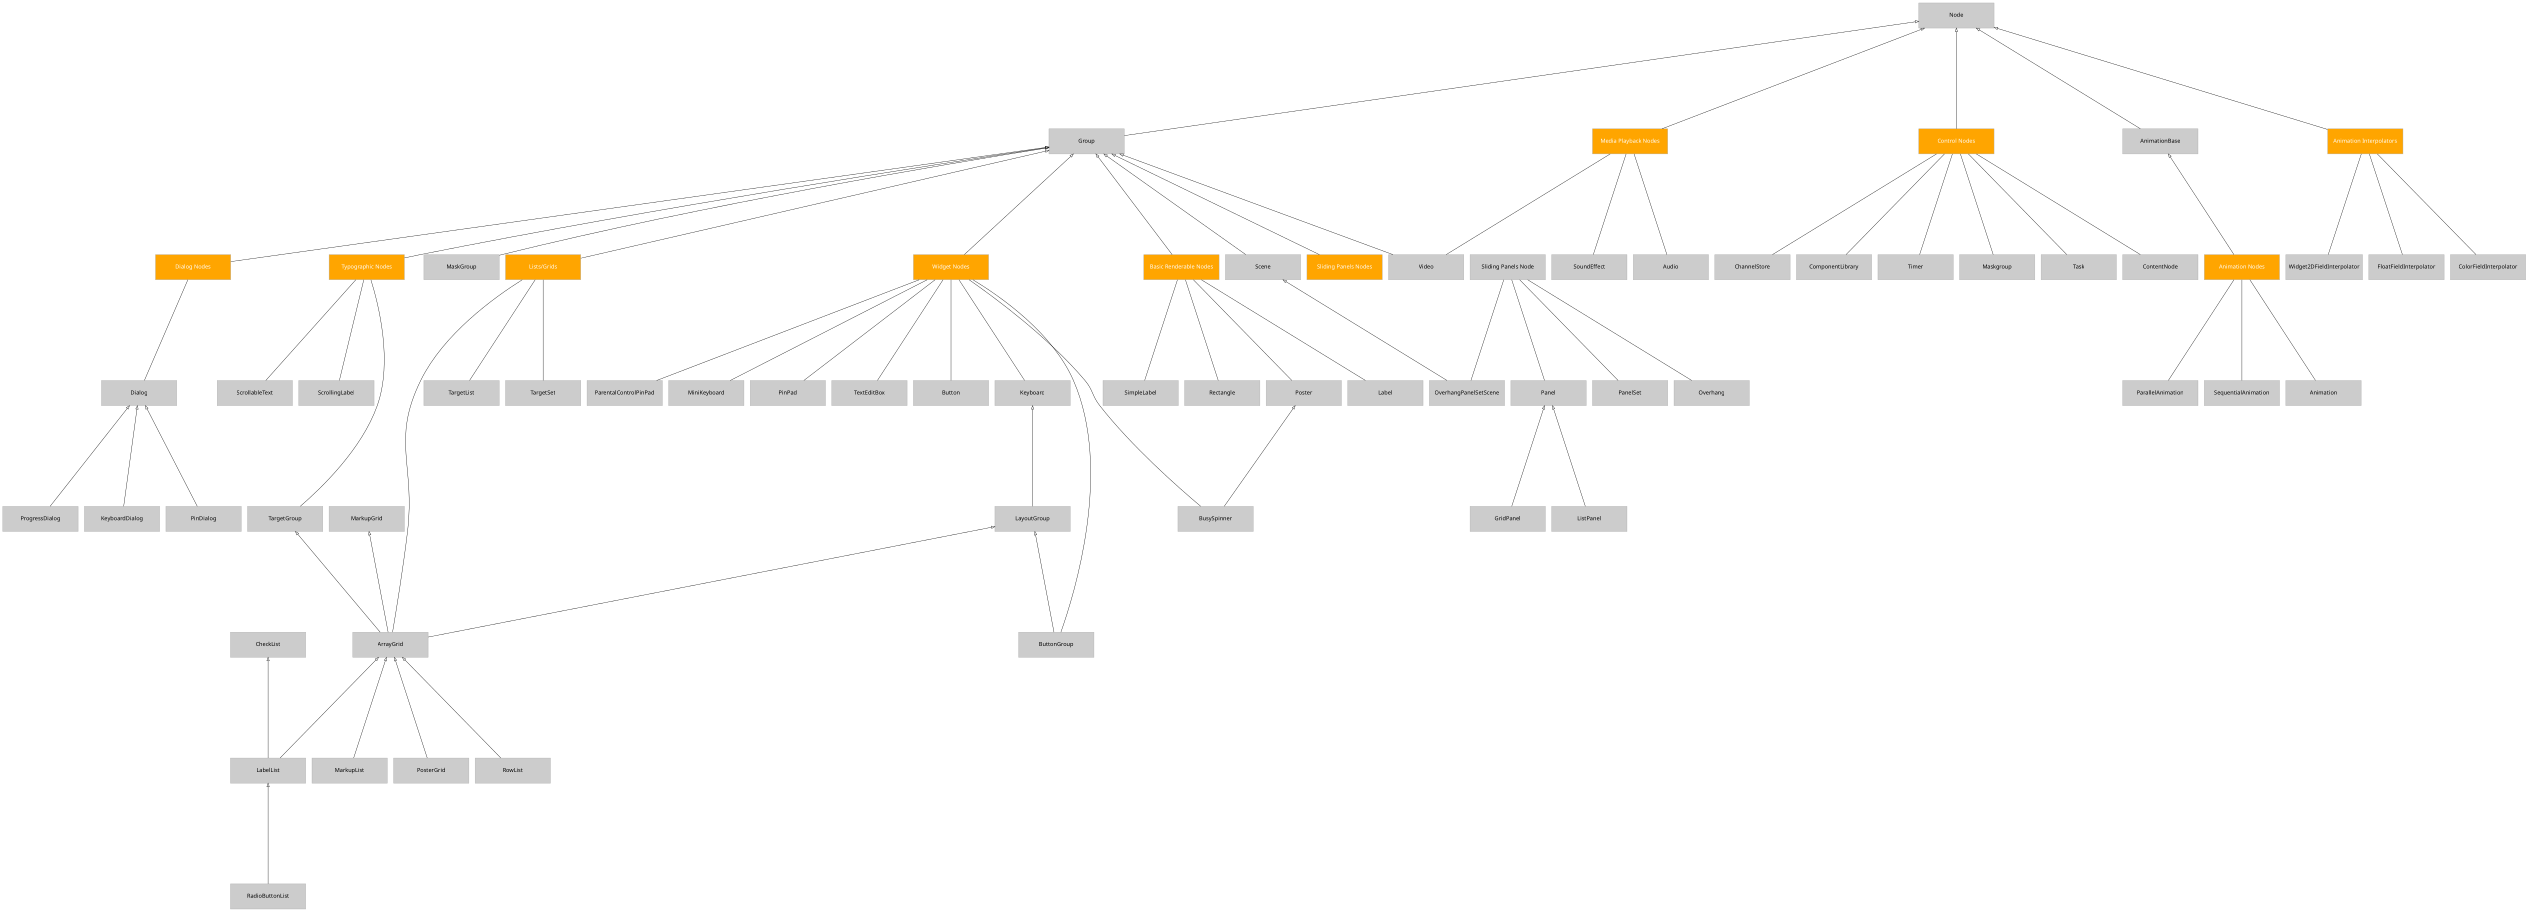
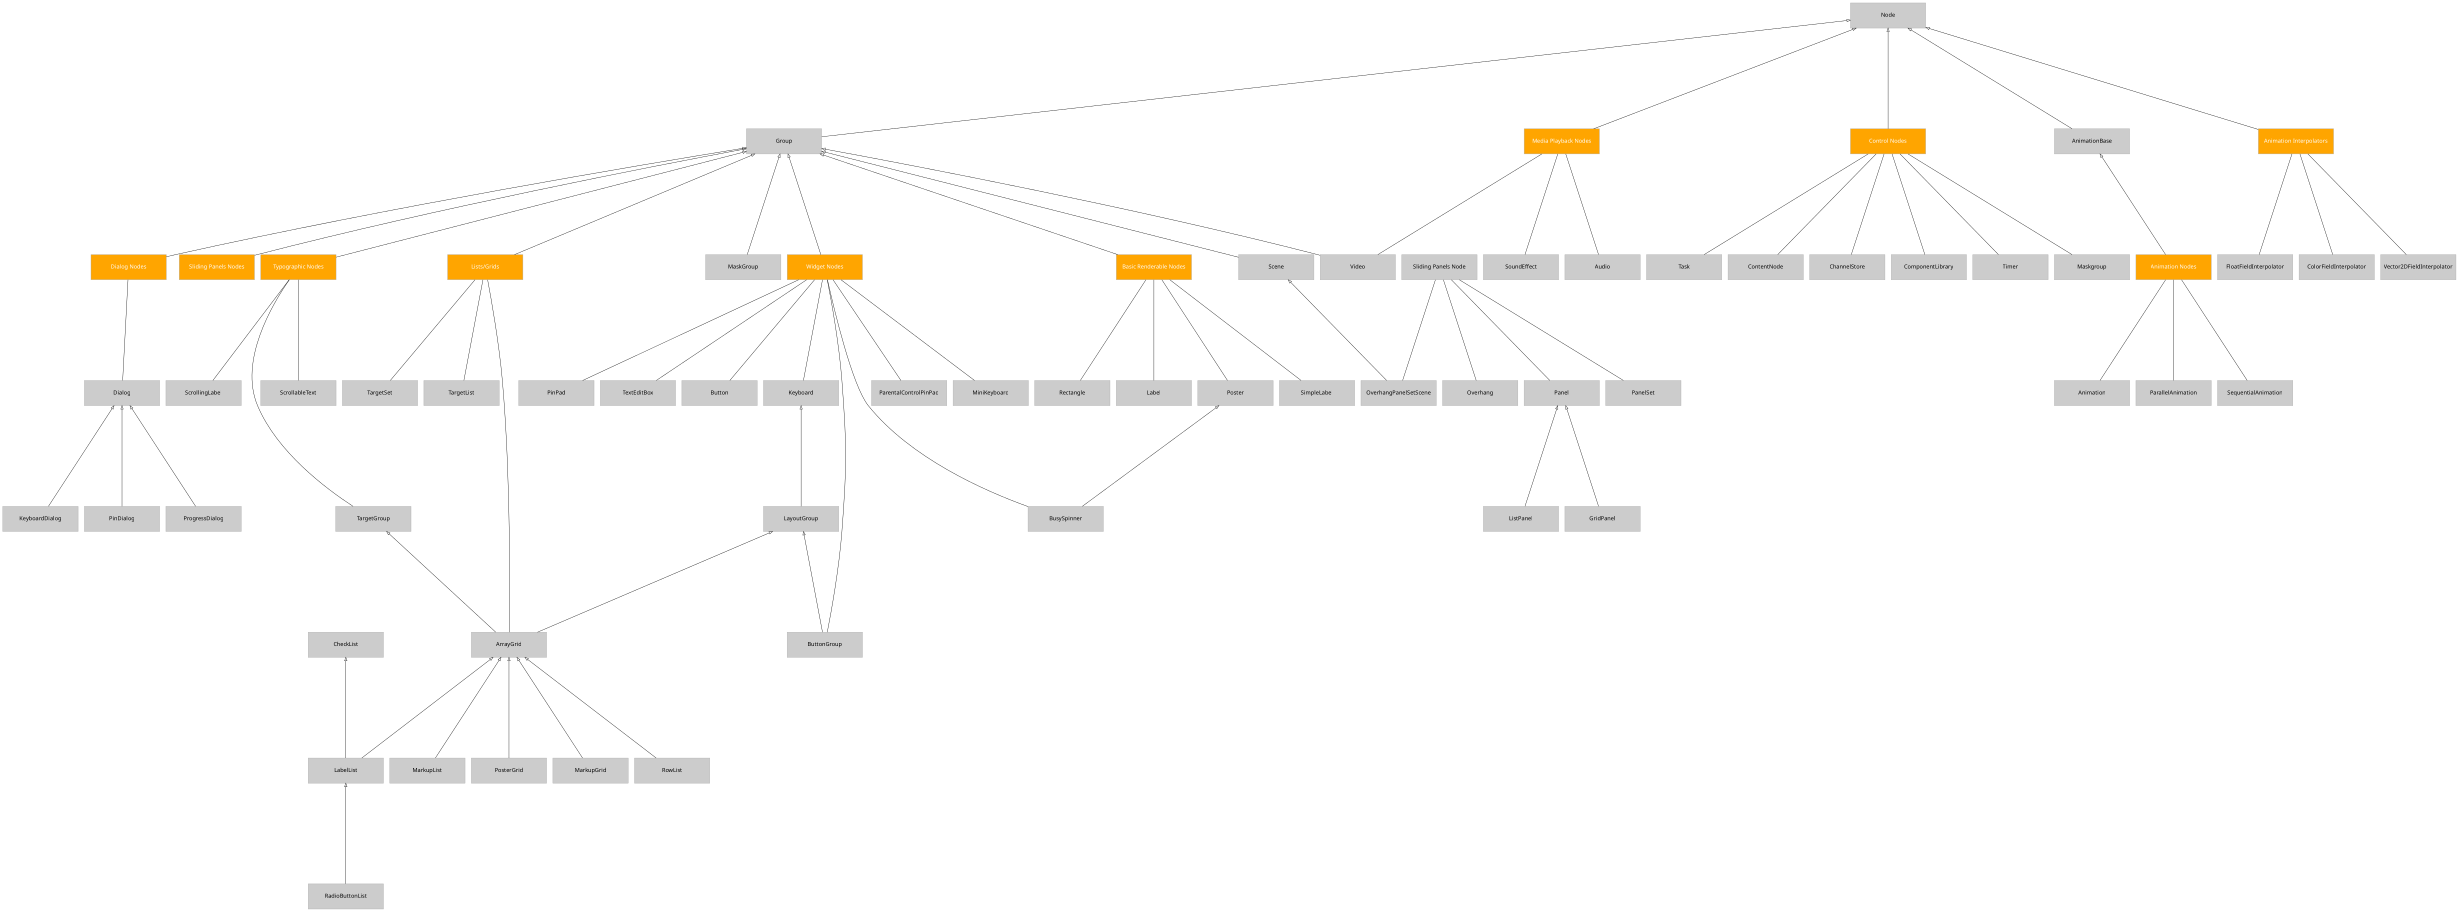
node "Widget2DFieldInterpolator": label "Widget2DFieldInterpolator" -> "Vector2DFieldInterpolator"
edge "ArrayGrid" -> "MarkupGrid": reversed
